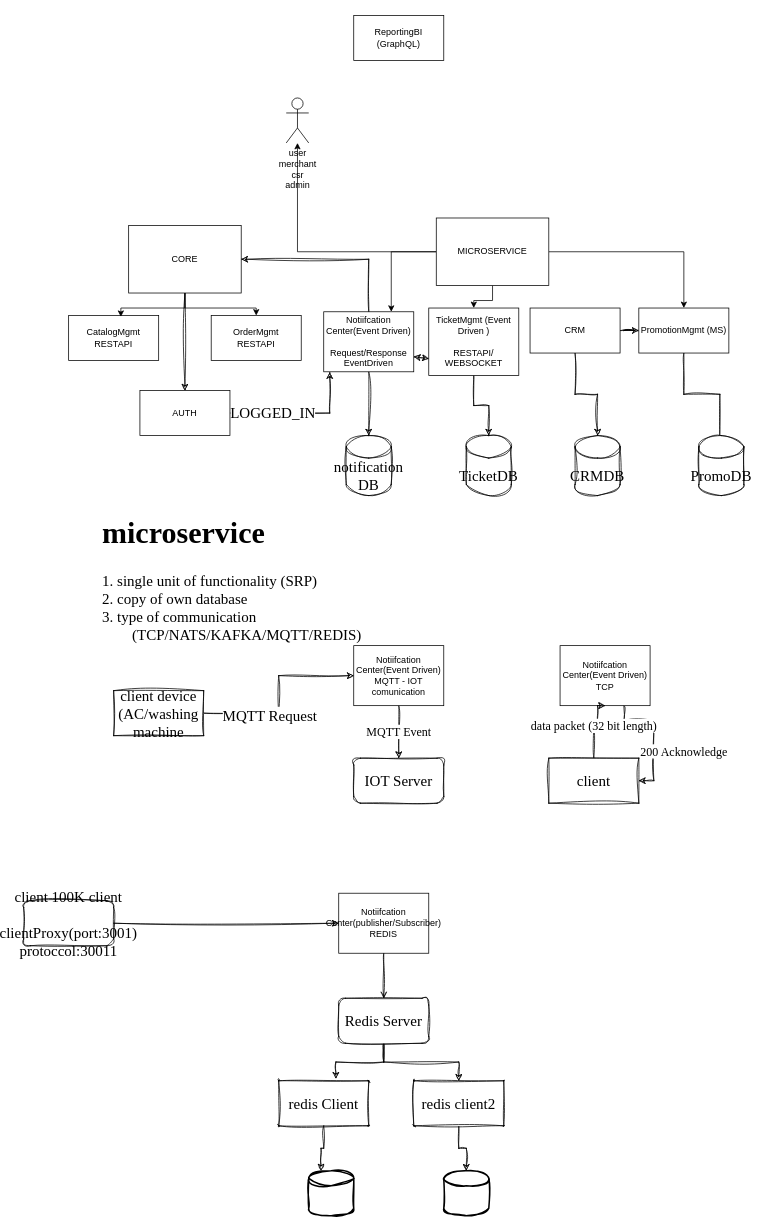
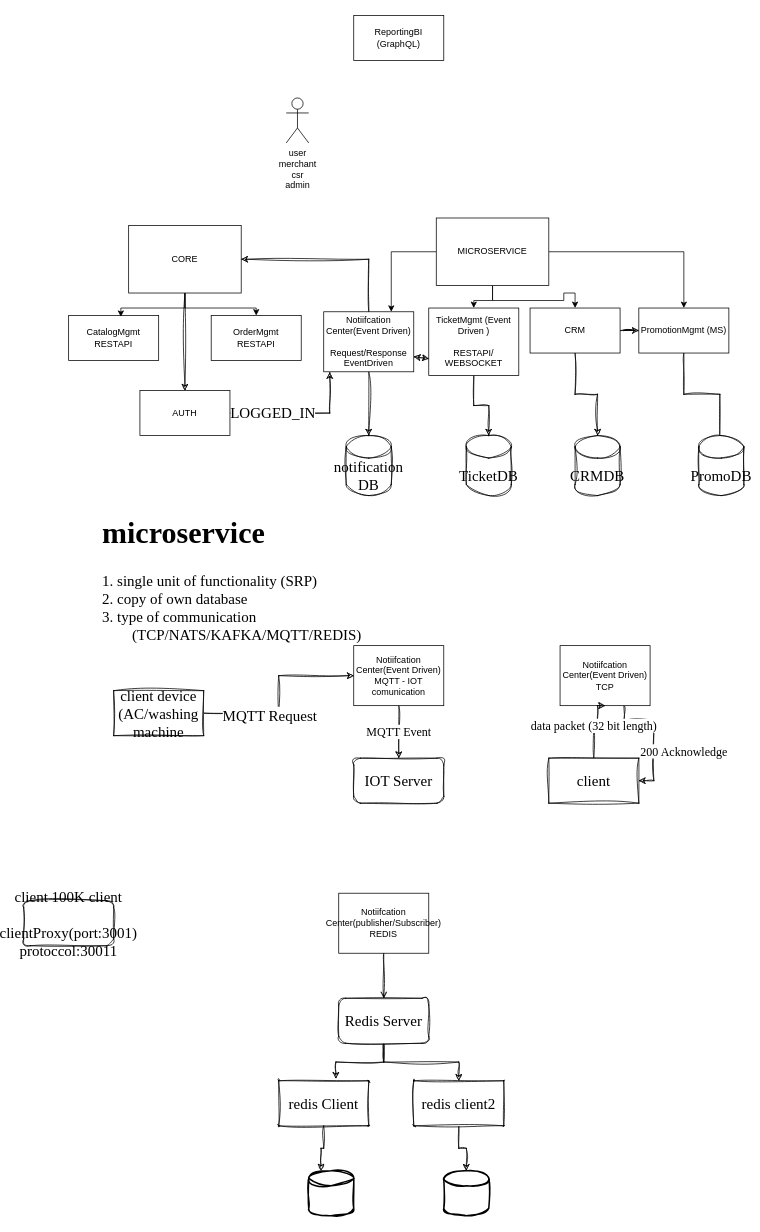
edge "MICROSERVICE" -> "user merchant csr admin": now "MICROSERVICE" -> "CRM"
edge "client 100K client clientProxy(port:3001) protoccol:30011" -> "Notiifcation Center(publisher/Subscriber) REDIS": removed
